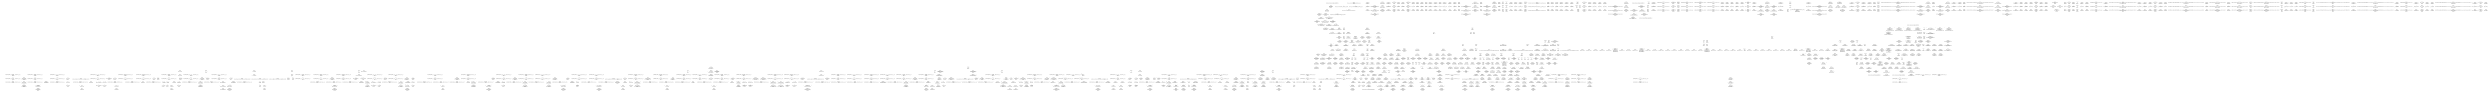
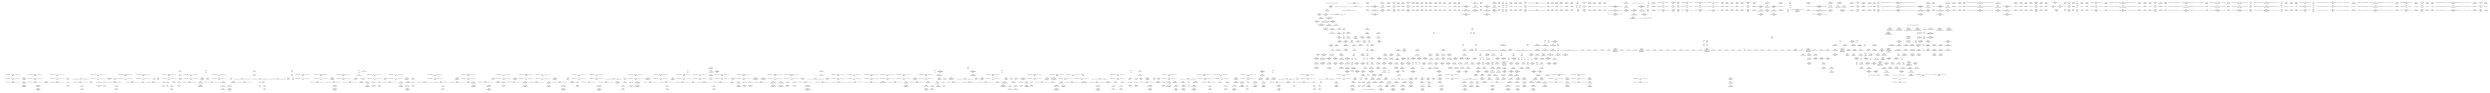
node "CE0x3d95b90": added
